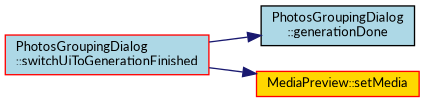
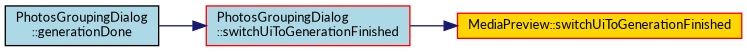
edge "PhotosGroupingDialog ::switchUiToGenerationFinished" -> "PhotosGroupingDialog ::generationDone": reversed
node "MediaPreview::setMedia": label "MediaPreview::setMedia" -> "MediaPreview::switchUiToGenerationFinished"
